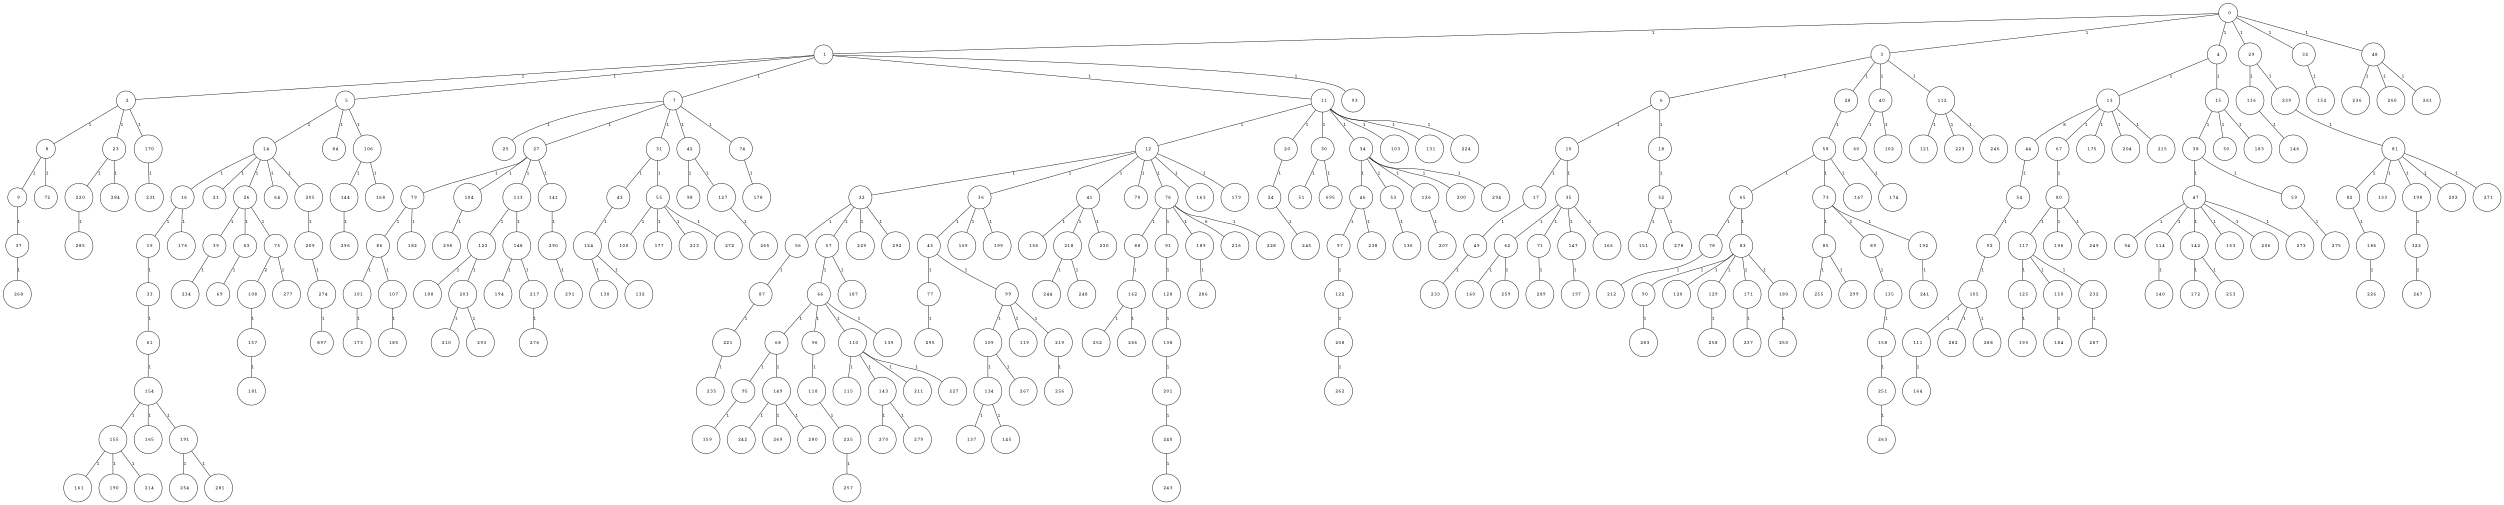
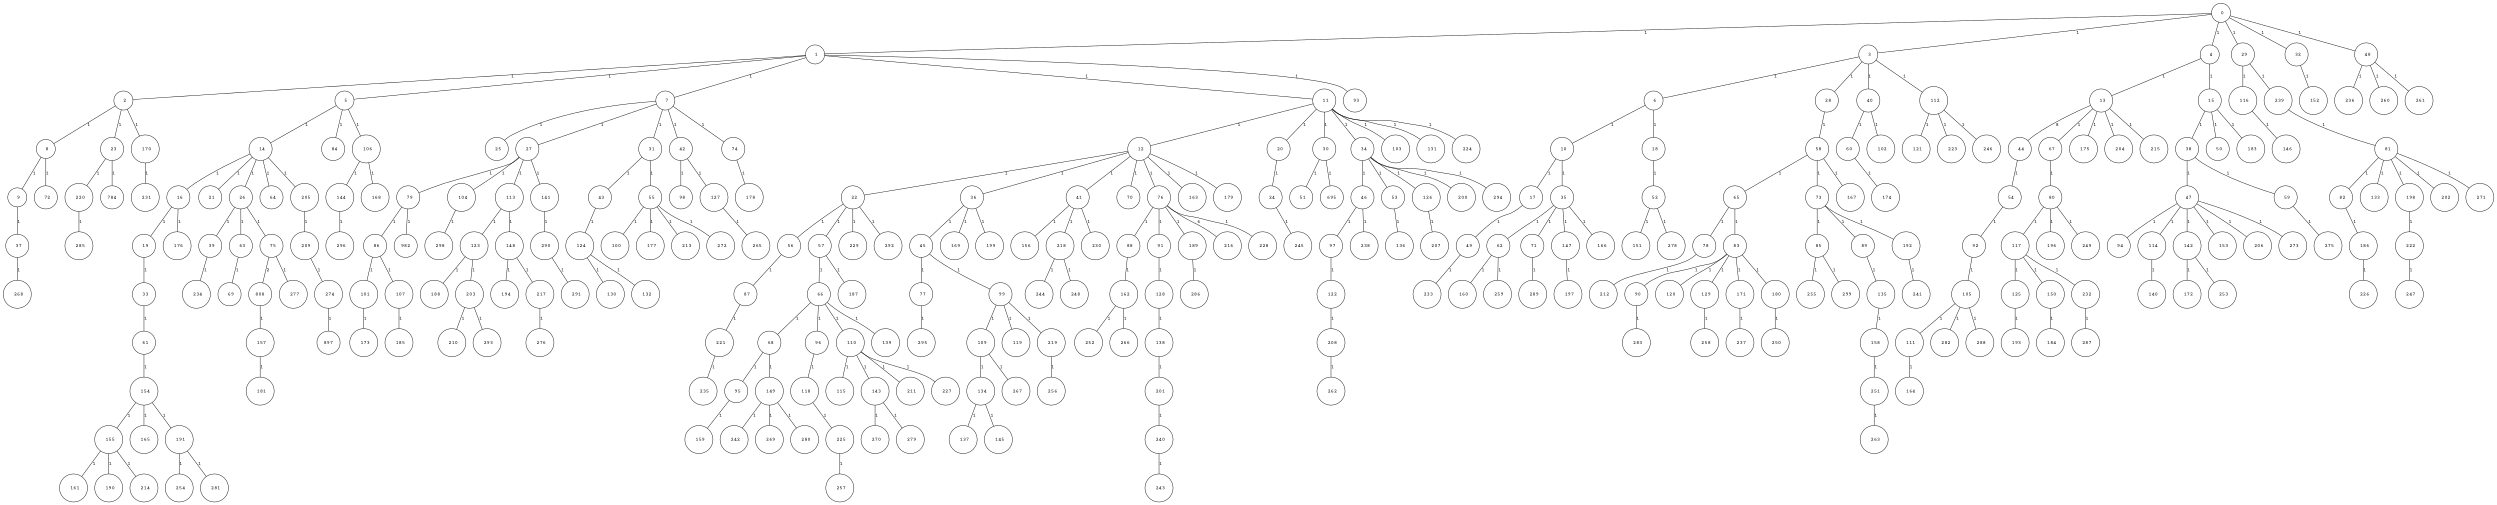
node "284": label "284" -> "784"
node "182": label "182" -> "982"
node "322": label "322" -> "222"
node "108": label "108" -> "808"
